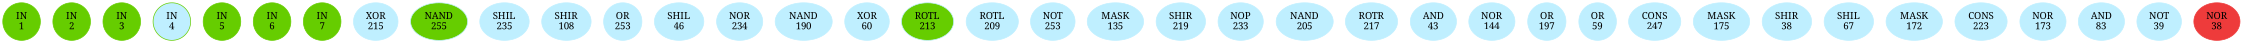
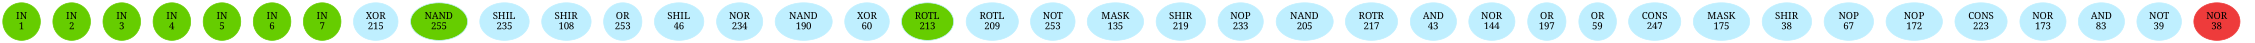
node "IN 4": fillcolor lightblue1 -> chartreuse3
node "SHIL 67": label "SHIL 67" -> "NOP 67"
node "MASK 172": label "MASK 172" -> "NOP 172"
